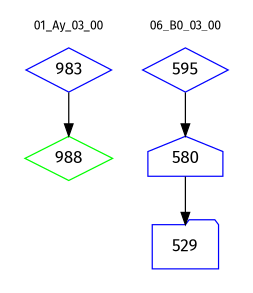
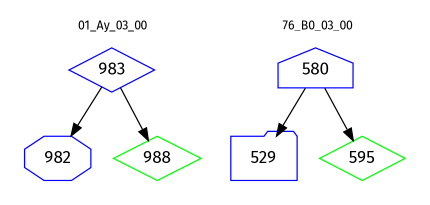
cluster "06_B0_03_00": label "06_B0_03_00" -> "76_B0_03_00"
node "595": color blue -> green
edge "595" -> "580": reversed
node "982": added
